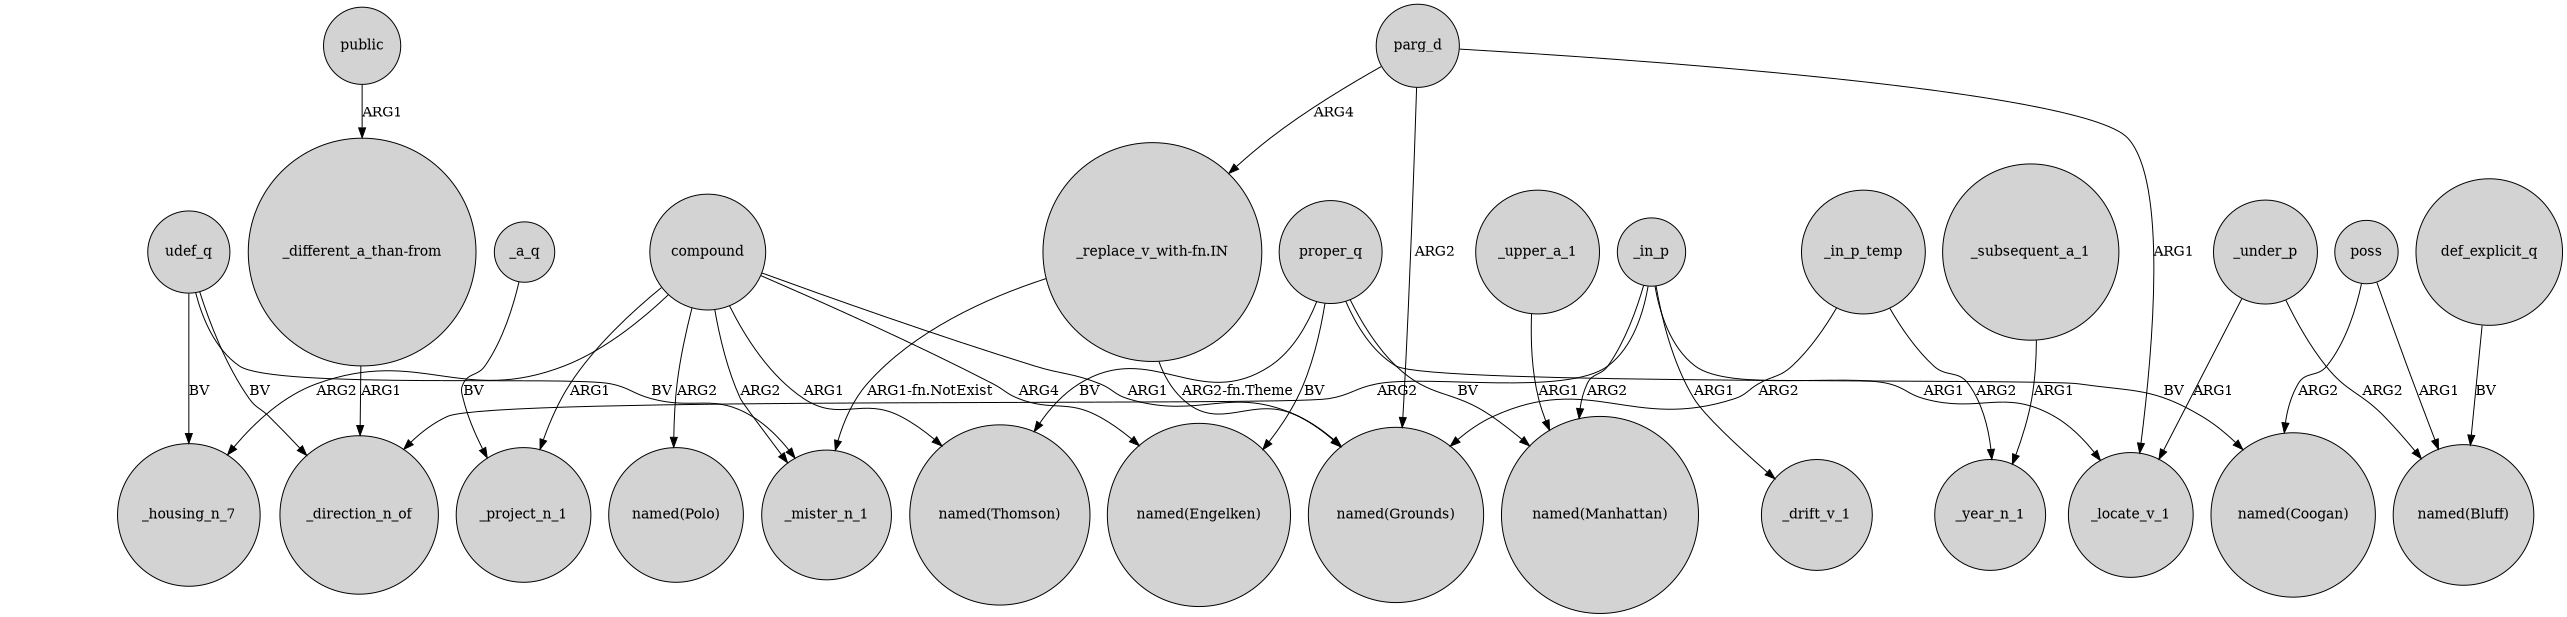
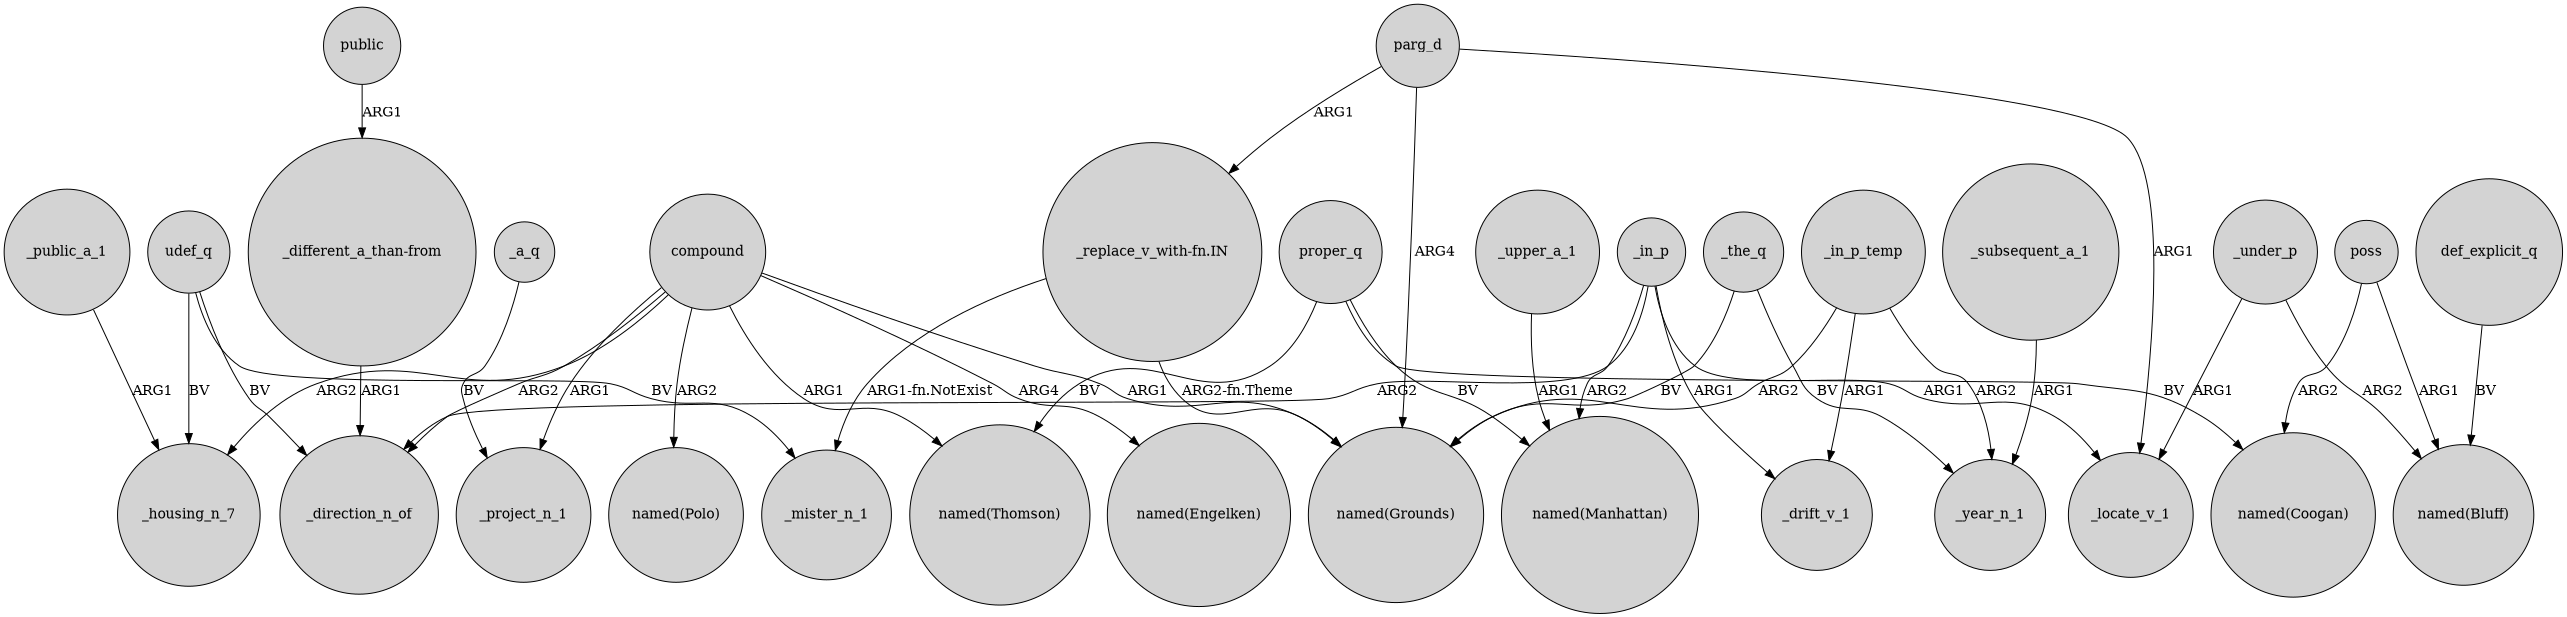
edge "parg_d" -> "_replace_v_with-fn.IN": label "ARG4" -> "ARG1"
node "_public_a_1": added
edge "parg_d" -> "named(Grounds)": label "ARG2" -> "ARG4"
node "_the_q": added
edge "proper_q" -> "named(Engelken)": removed, label "BV"
edge "compound" -> "_mister_n_1": now "compound" -> "_direction_n_of"
edge "_in_p_temp" -> "_drift_v_1": added, label "ARG1"
